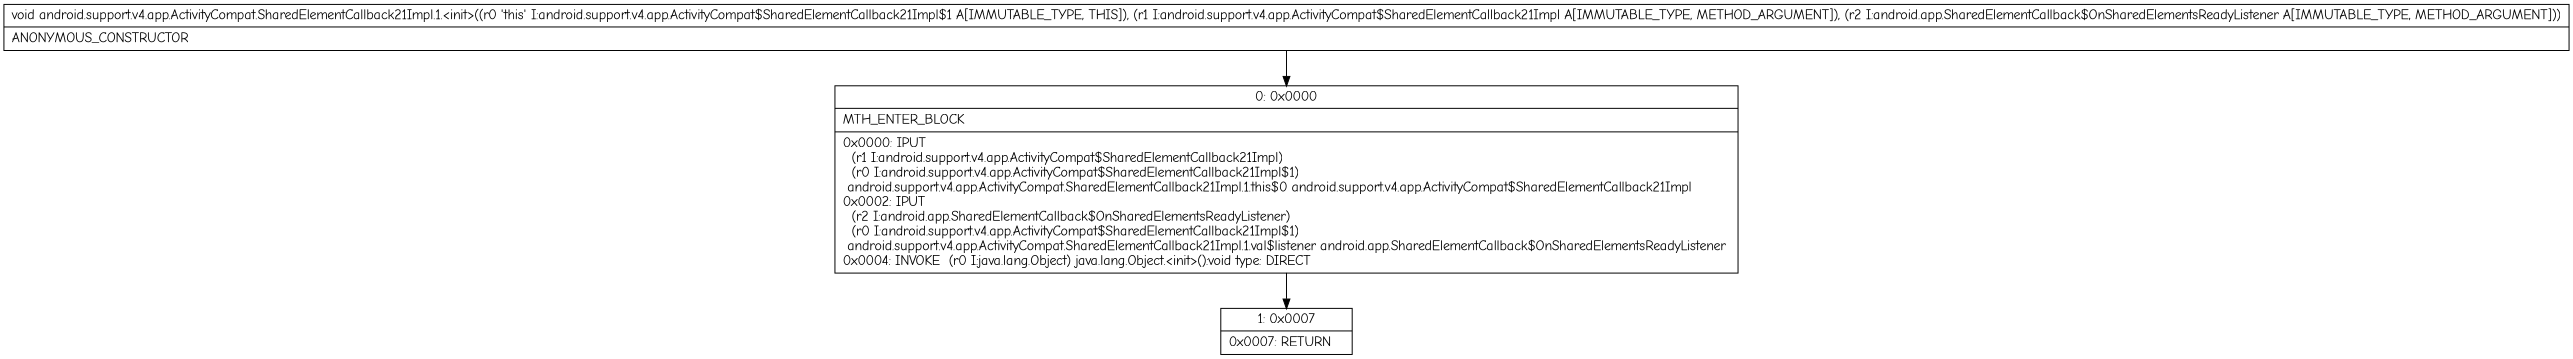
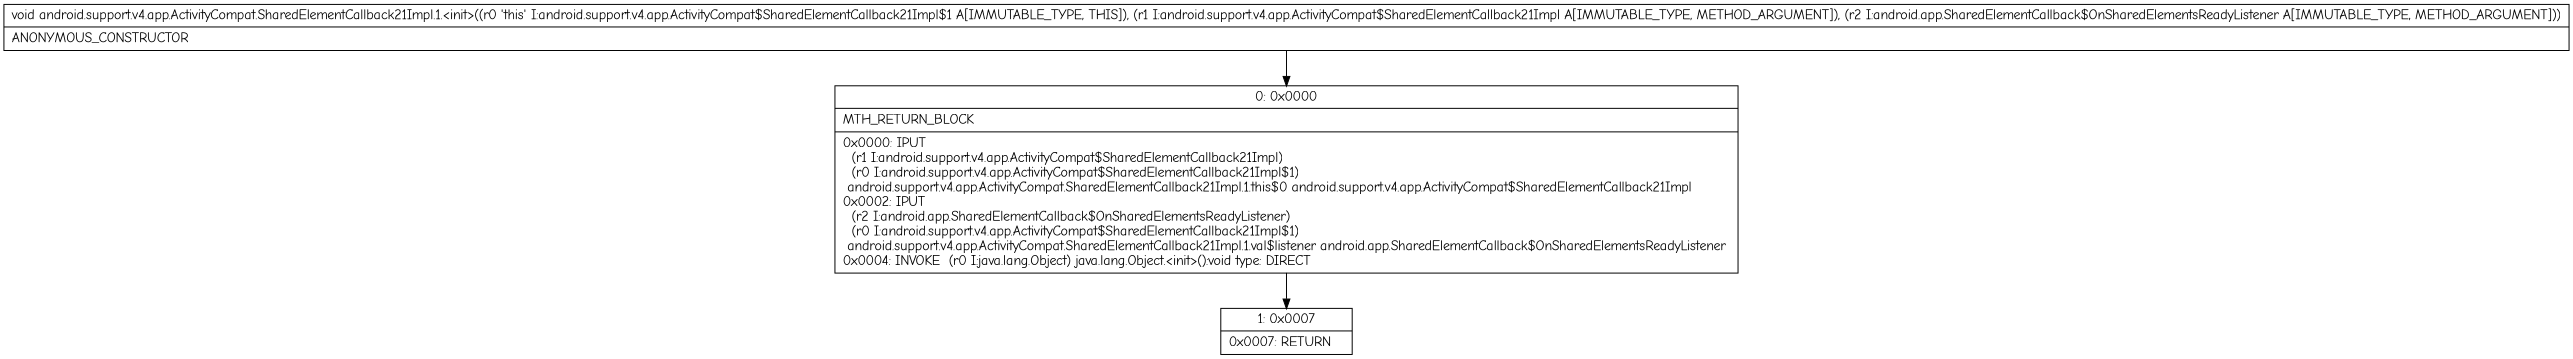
node "0: 0x0000": text "MTH_ENTER_BLOCK" -> "MTH_RETURN_BLOCK"
